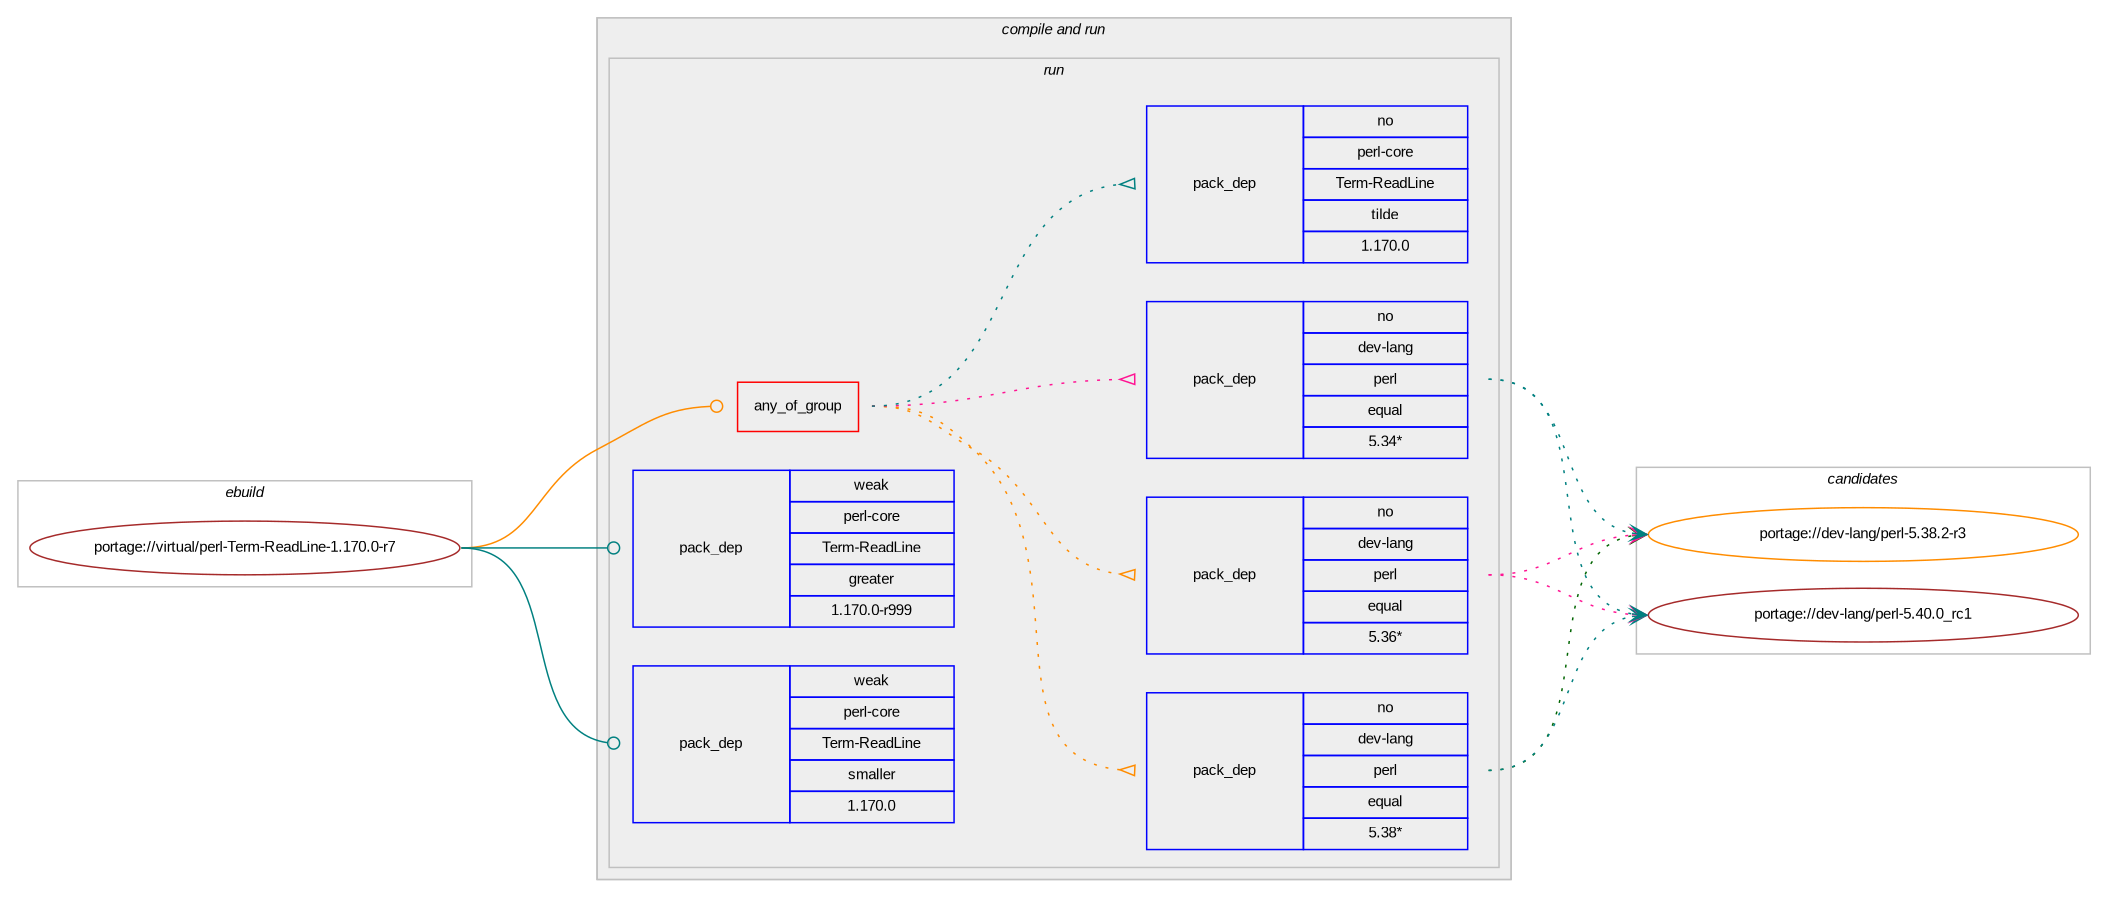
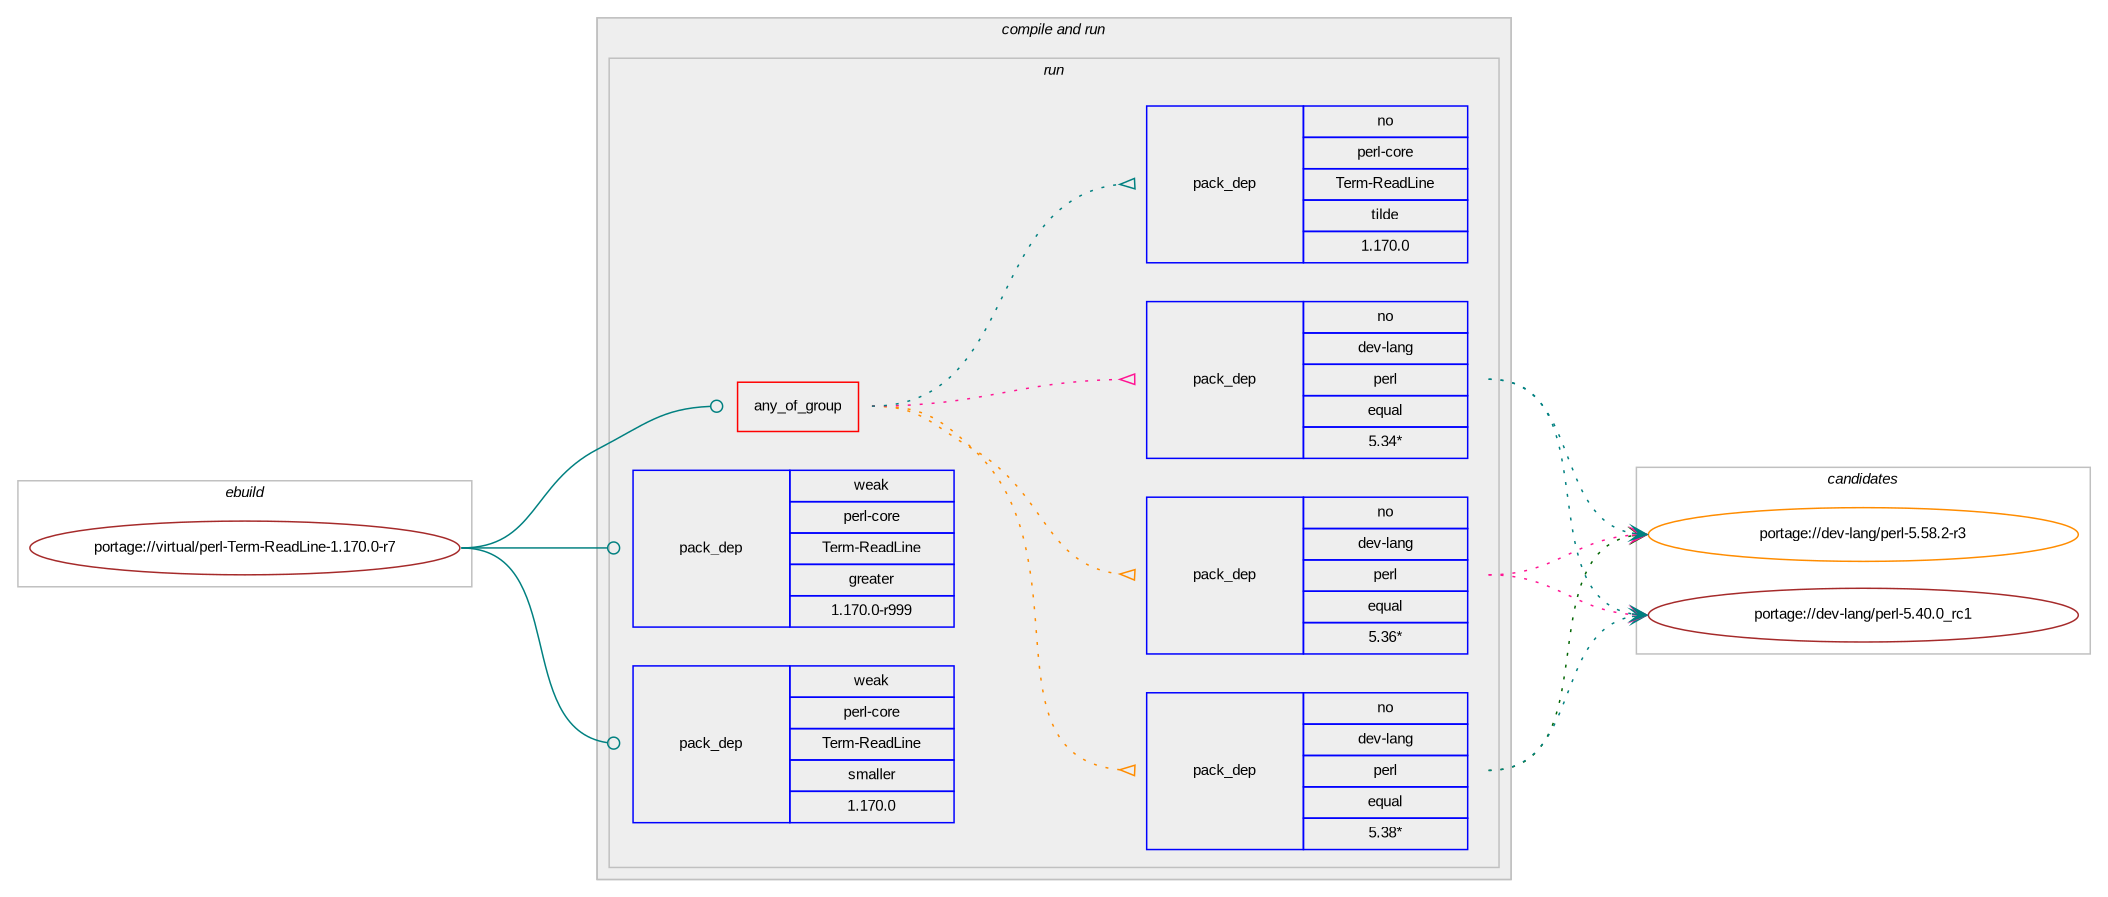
edge "portage://virtual/perl-Term-ReadLine-1.170.0-r7" -> "any_of_group": color darkorange -> teal
node "portage://dev-lang/perl-5.38.2-r3": label "portage://dev-lang/perl-5.38.2-r3" -> "portage://dev-lang/perl-5.58.2-r3"
